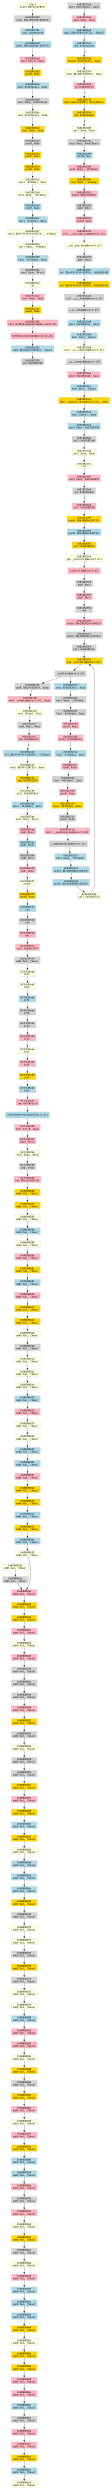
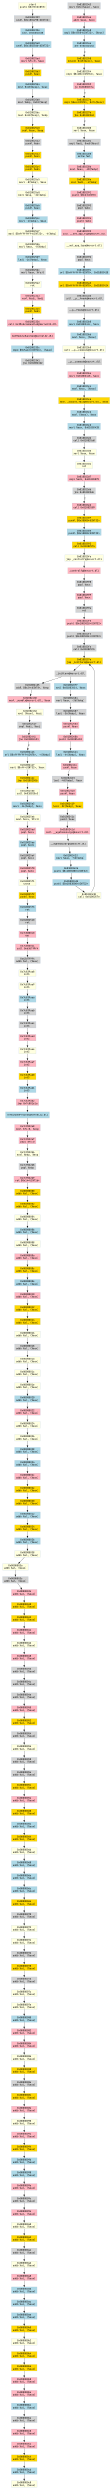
edge "0x00000038 addb %al, (%eax)" -> "0x0000003e addb %al, (%eax)": now "0x00000038 addb %al, (%eax)" -> "0x0000003a addb %al, (%eax)"
